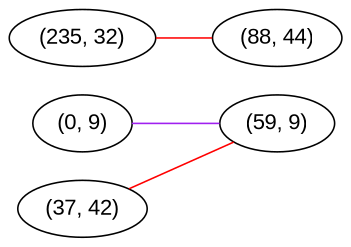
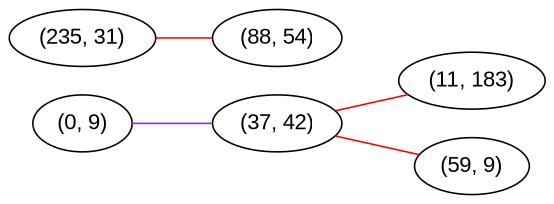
node "(235, 32)": label "(235, 32)" -> "(235, 31)"
node "(88, 44)": label "(88, 44)" -> "(88, 54)"
node "(11, 183)": added
edge "(0, 9)" -- "(59, 9)": now "(0, 9)" -- "(37, 42)"
